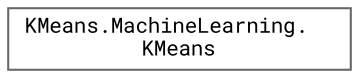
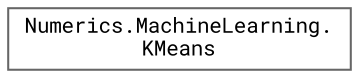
node "KMeans.MachineLearning. KMeans": label "KMeans.MachineLearning. KMeans" -> "Numerics.MachineLearning. KMeans"
